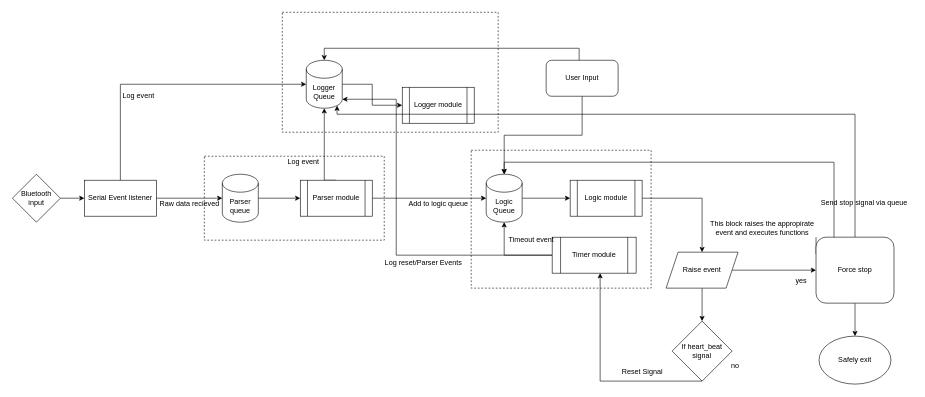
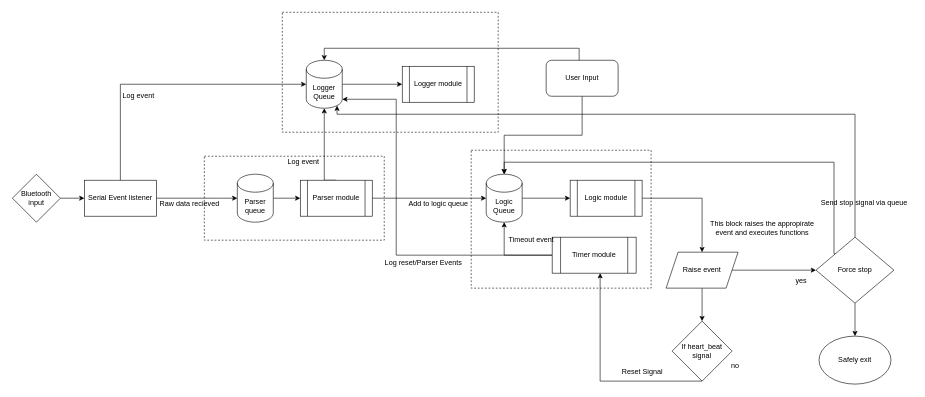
node "Logger module": moved (438, 105) -> (438, 84)
node "Parser queue": moved (240, 198) -> (255, 198)
node "Force stop": shape rounded rectangle -> diamond
